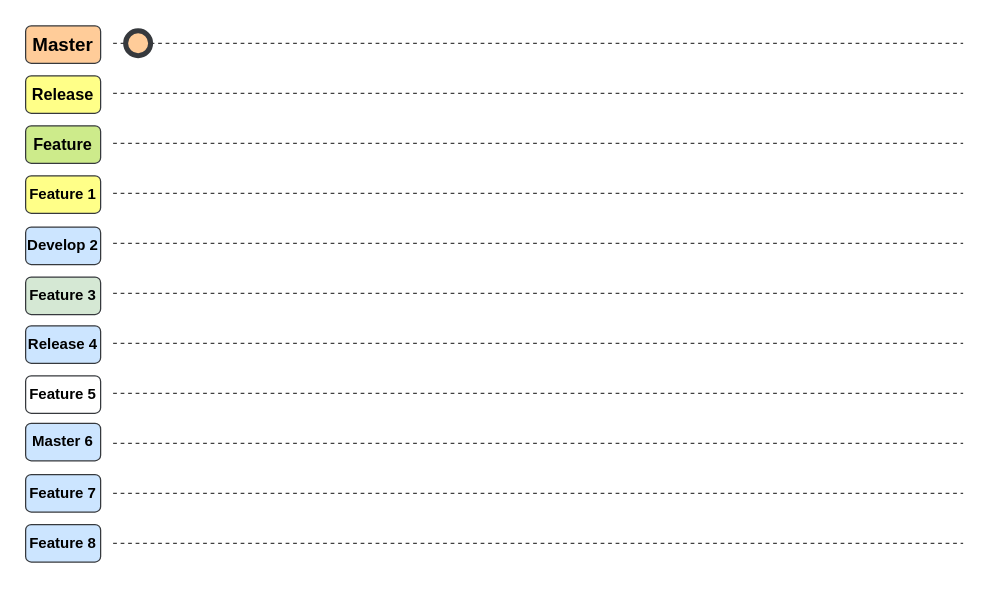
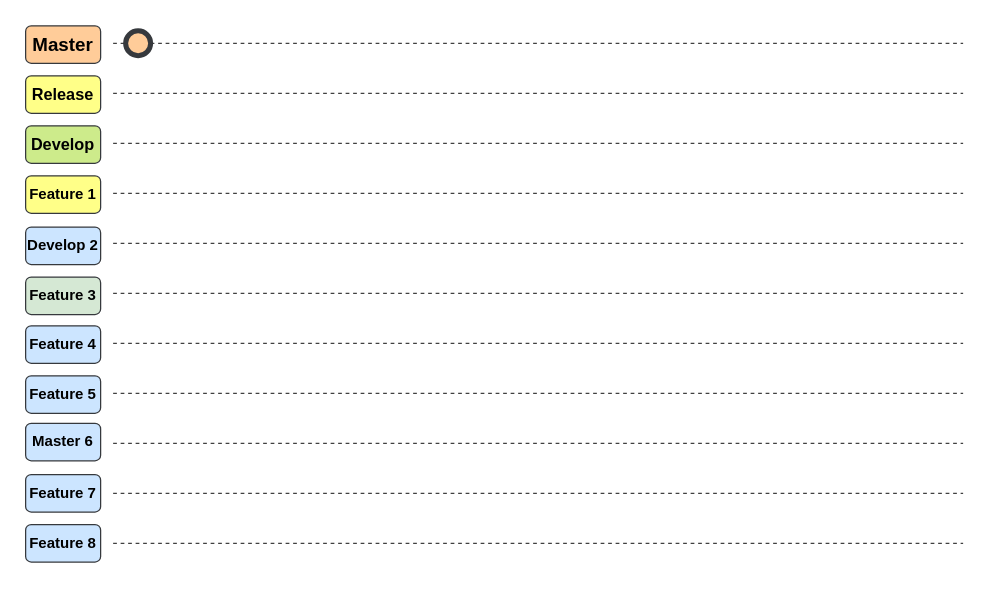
node "Feature": label "Feature" -> "Develop"
node "Release 4": label "Release 4" -> "Feature 4"
node "Feature 5": fillcolor #ffffff -> #cce5ff
